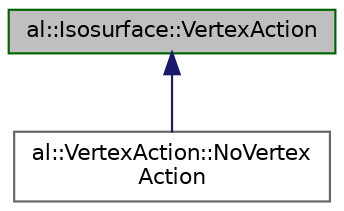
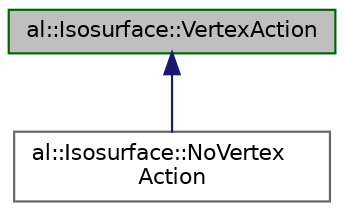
node "al::VertexAction::NoVertex Action": label "al::VertexAction::NoVertex Action" -> "al::Isosurface::NoVertex Action"
